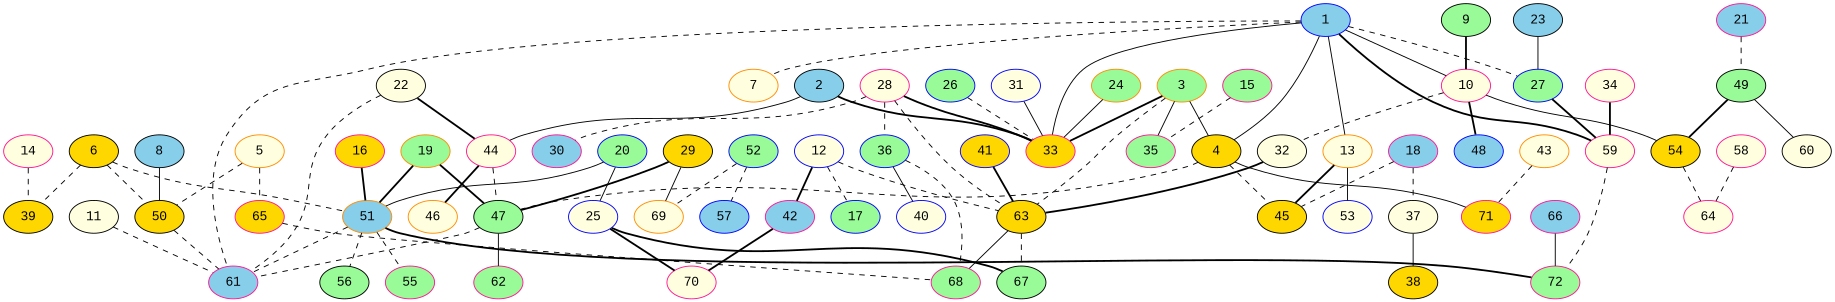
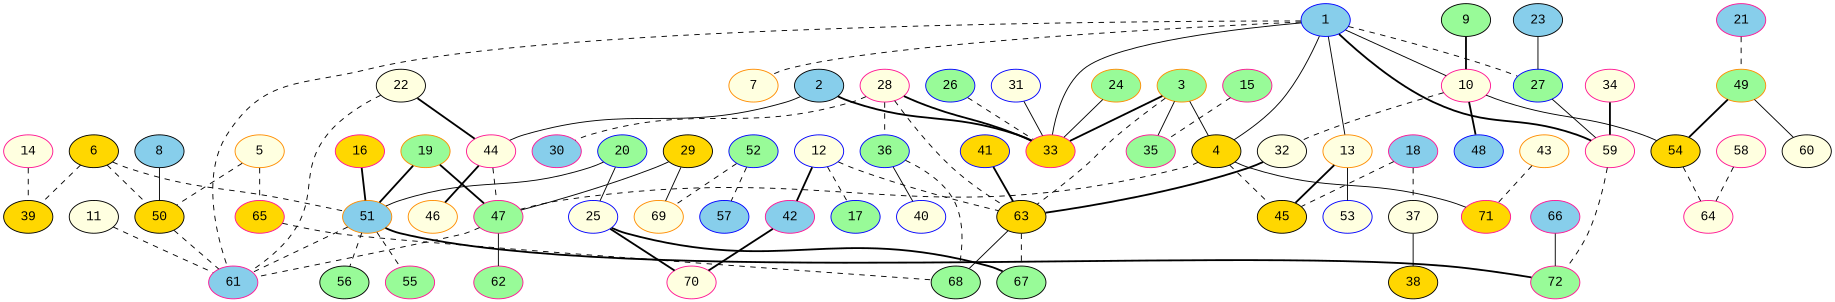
node "49": color black -> darkorange
edge "27" -- "59": style bold -> solid
edge "29" -- "47": style bold -> solid
node "47": color black -> deeppink
node "68": color deeppink -> black
